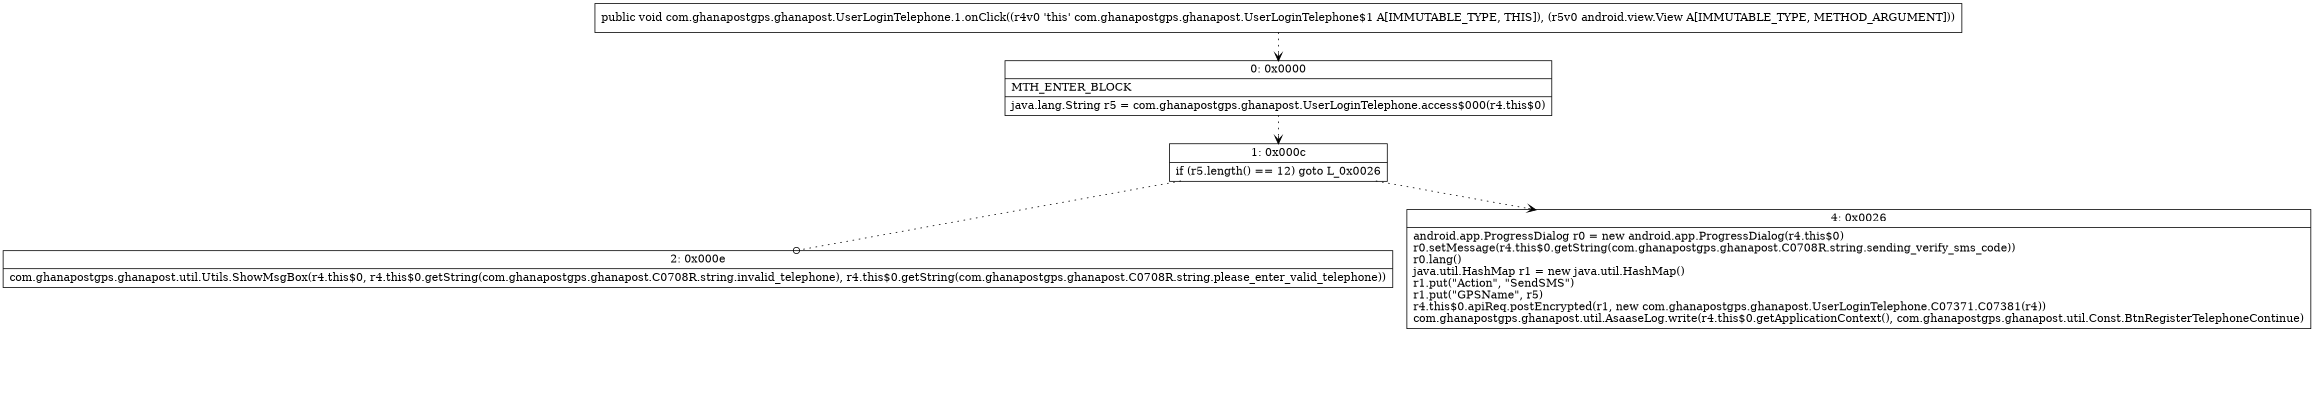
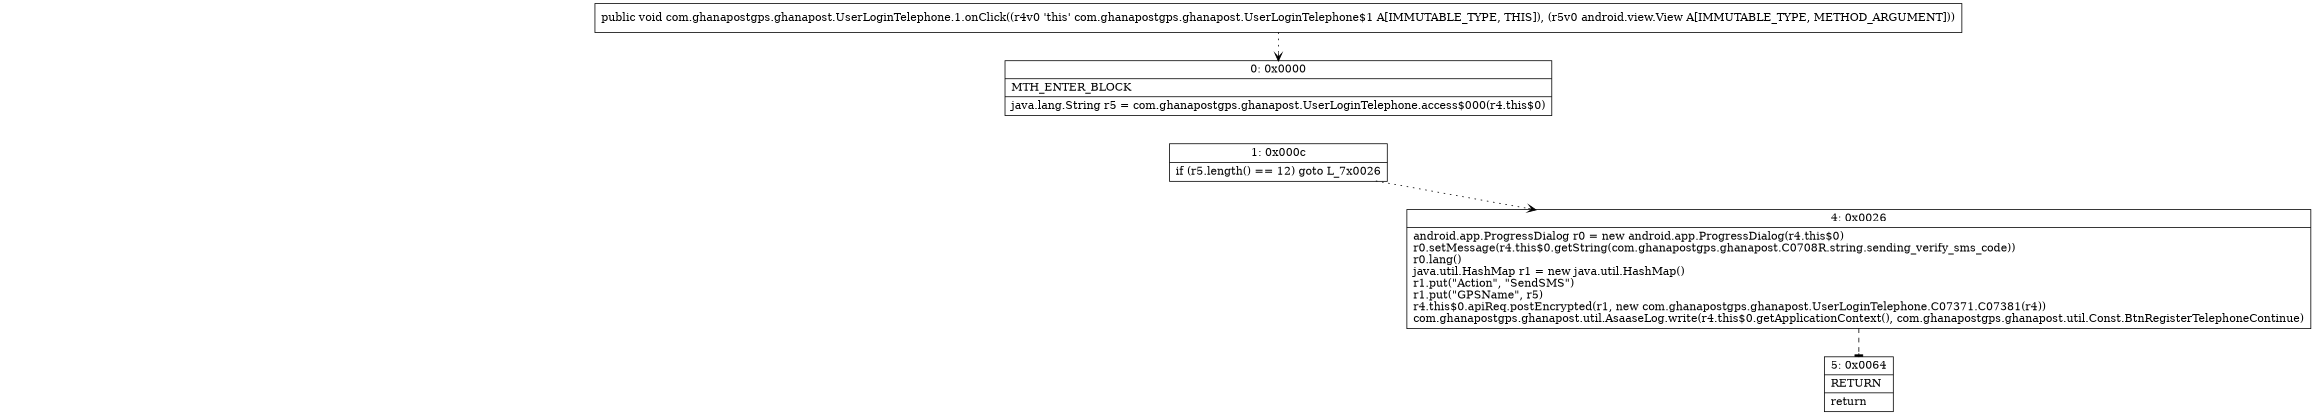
edge "0: 0x0000" -> "1: 0x000c": removed
node "1: 0x000c": text "if (r5.length() == 12) goto L_0x0026" -> "if (r5.length() == 12) goto L_7x0026"
node "2: 0x000e": removed
node "5: 0x0064": added
